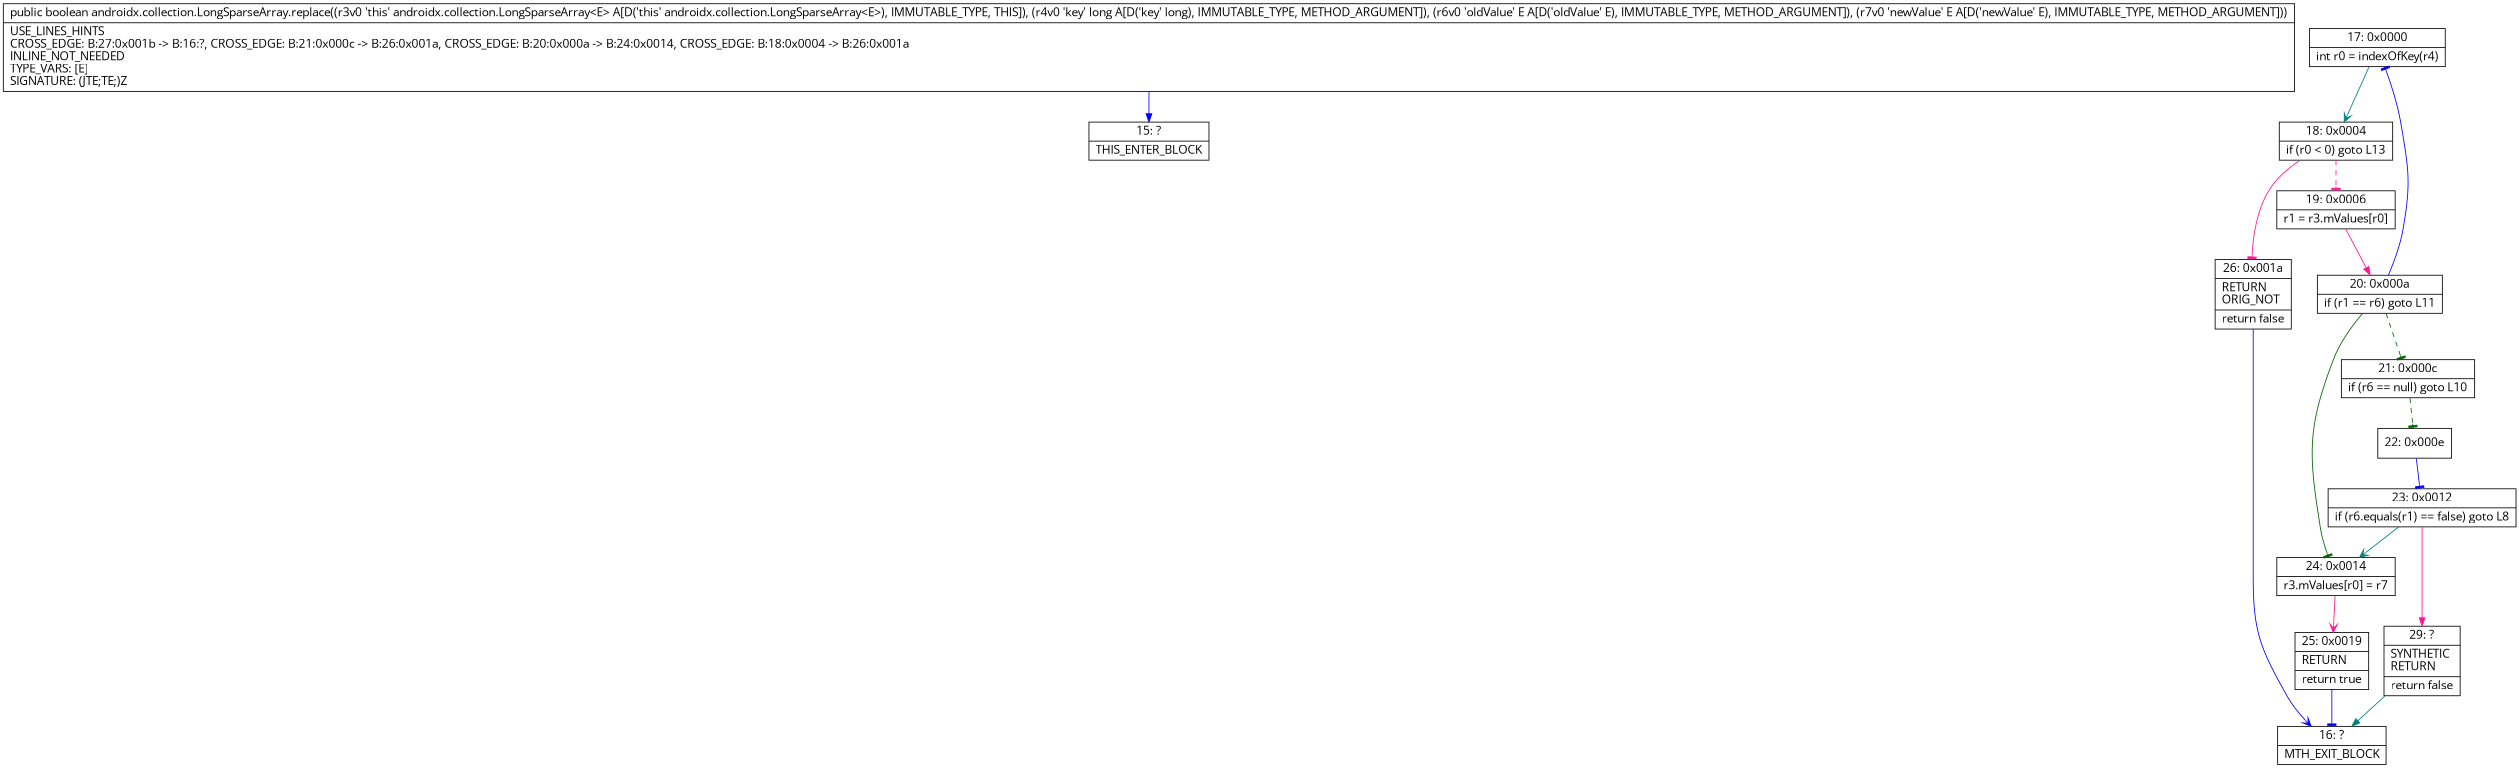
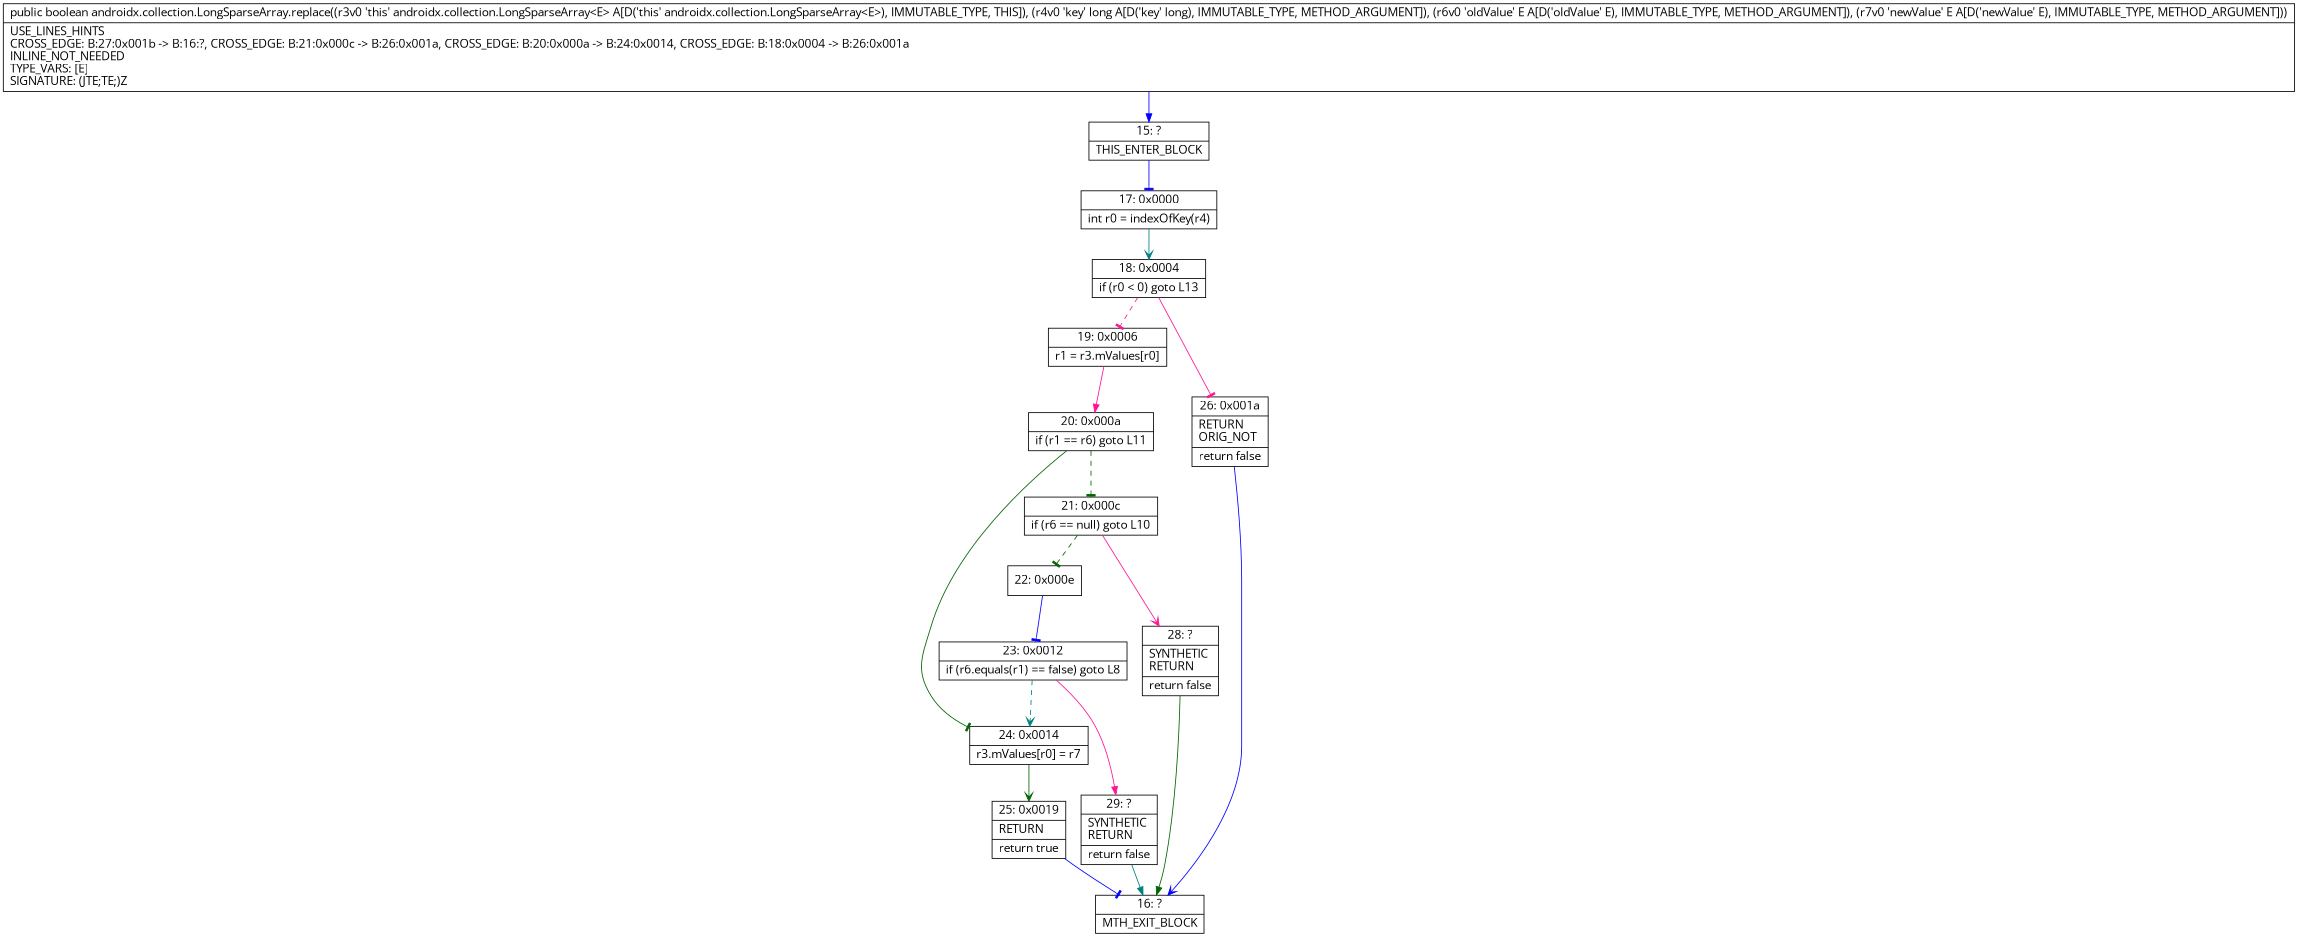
edge "20: 0x000a" -> "17: 0x0000": now "15: ?" -> "17: 0x0000"
edge "23: 0x0012" -> "24: 0x0014": style solid -> dashed
edge "24: 0x0014" -> "25: 0x0019": color deeppink -> darkgreen
node "28: ?": added
